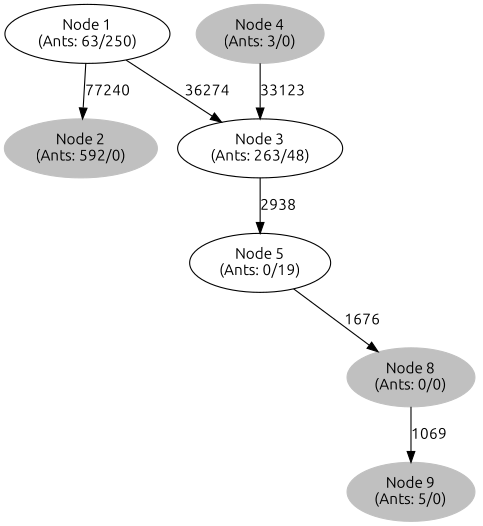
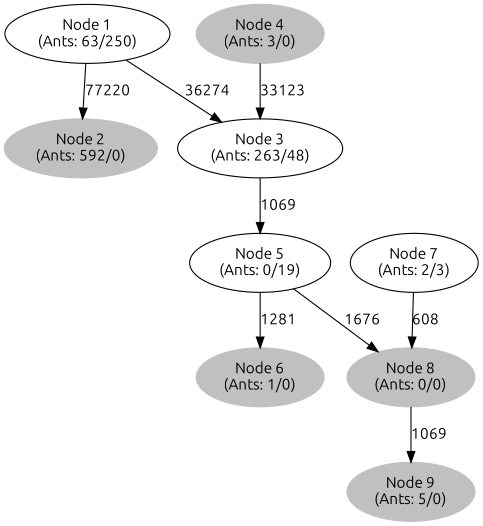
edge "Node 1 (Ants: 63/250)" -> "Node 2 (Ants: 592/0)": label "77240" -> "77220"
edge "Node 3 (Ants: 263/48)" -> "Node 5 (Ants: 0/19)": label "2938" -> "1069"
node "Node 7 (Ants: 2/3)": added
node "Node 6 (Ants: 1/0)": added
